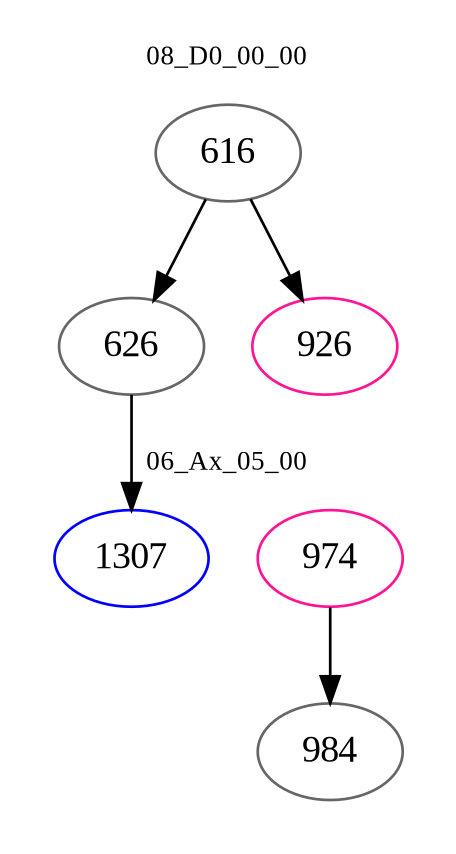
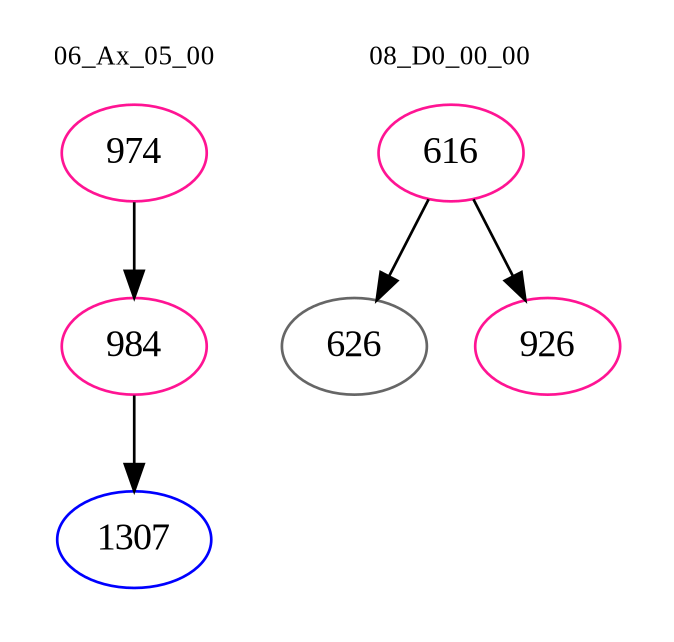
node "616": color gray40 -> deeppink
edge "626" -> "1307": now "984" -> "1307"
node "984": color gray40 -> deeppink
